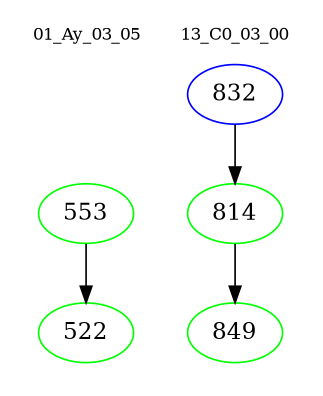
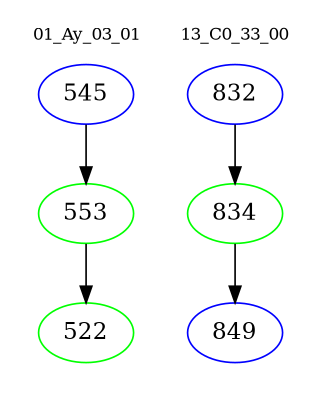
cluster "01_Ay_03_05": label "01_Ay_03_05" -> "01_Ay_03_01"
cluster "13_C0_03_00": label "13_C0_03_00" -> "13_C0_33_00"
node "545": added
node "814": label "814" -> "834"
node "849": color green -> blue
